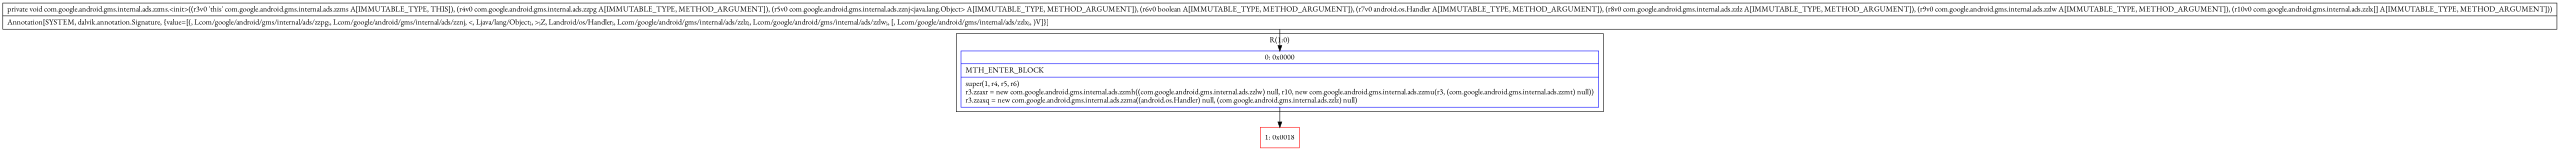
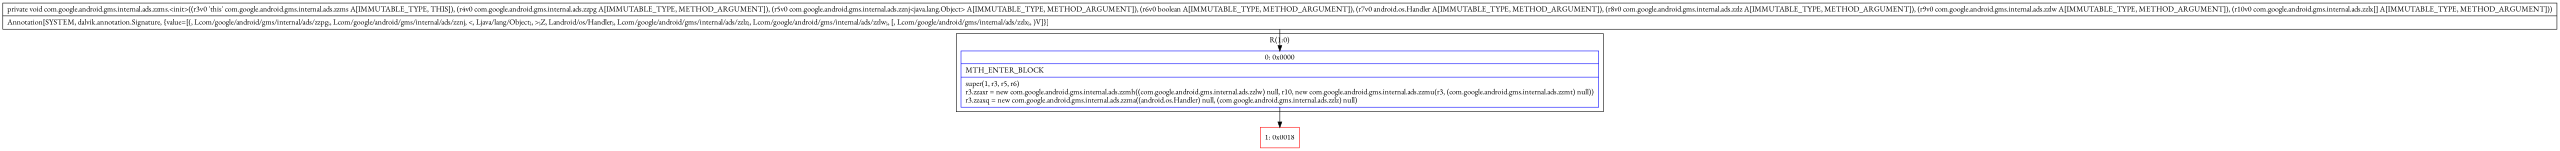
node "0: 0x0000": text "super(1, r4, r5, r6)" -> "super(1, r3, r5, r6)"
